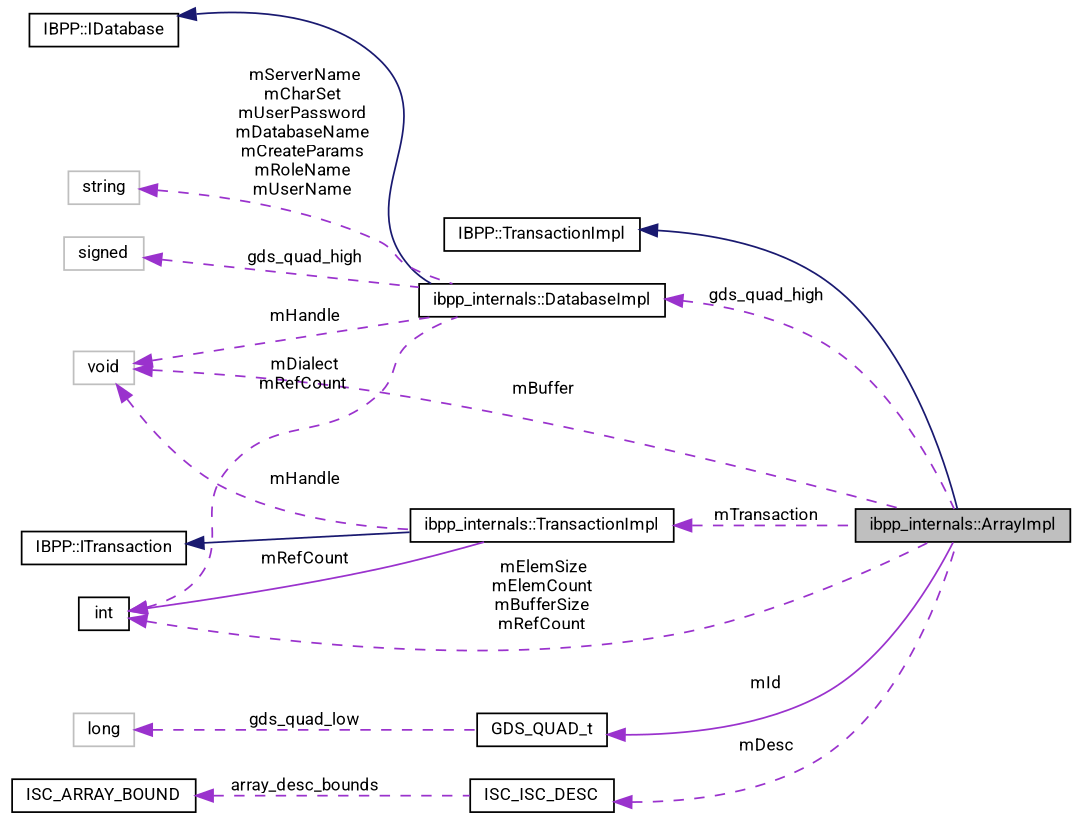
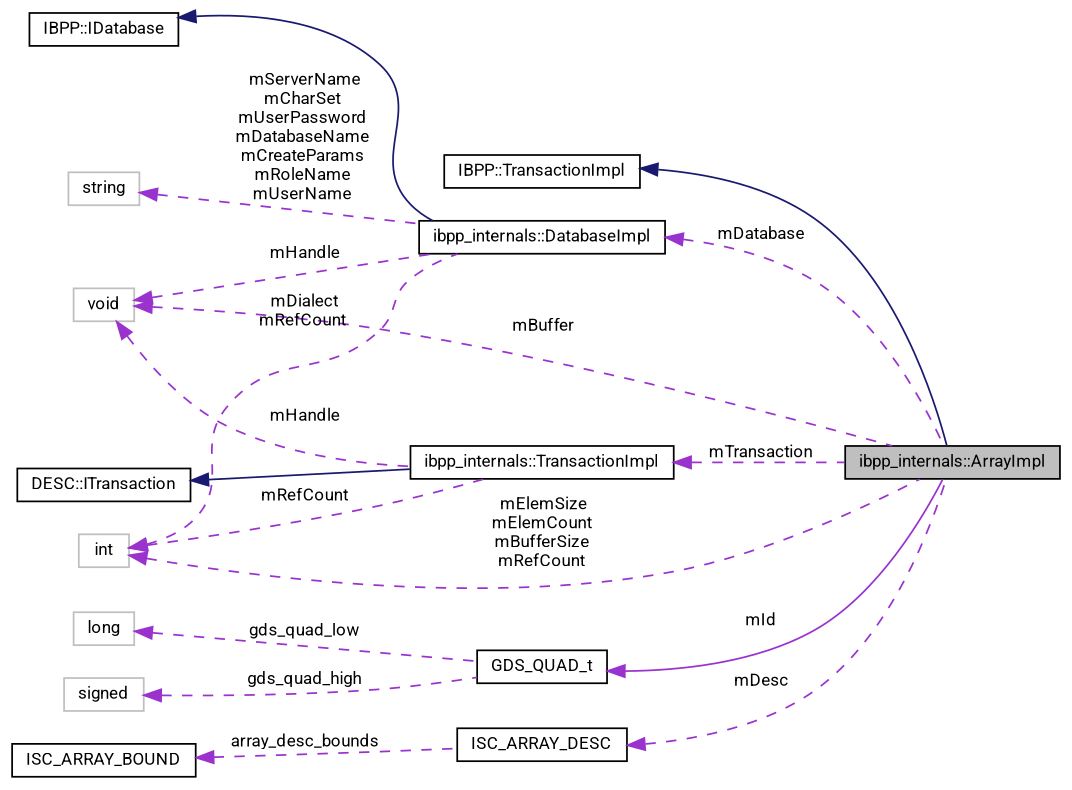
edge "ibpp_internals::DatabaseImpl" -> "signed": now "GDS_QUAD_t" -> "signed"
edge "ibpp_internals::ArrayImpl" -> "ibpp_internals::DatabaseImpl": label " gds_quad_high" -> " mDatabase"
node "IBPP::ITransaction": label "IBPP::ITransaction" -> "DESC::ITransaction"
edge "ibpp_internals::TransactionImpl" -> "int": style solid -> dashed
node "int": color black -> grey75
node "ISC_ISC_DESC": label "ISC_ISC_DESC" -> "ISC_ARRAY_DESC"
